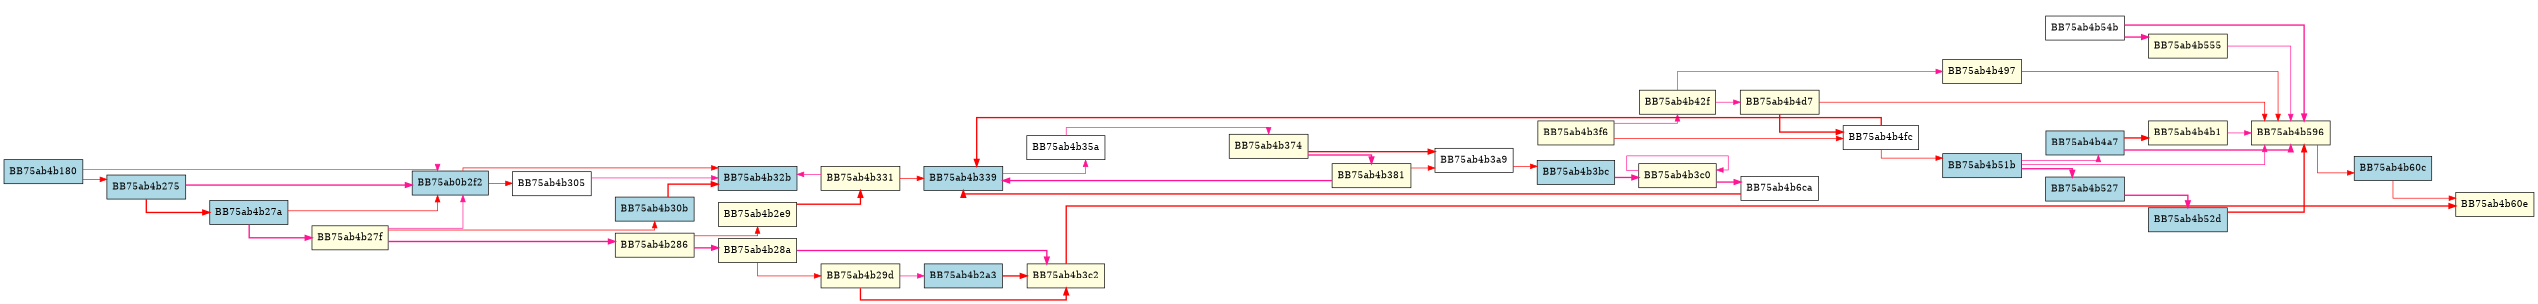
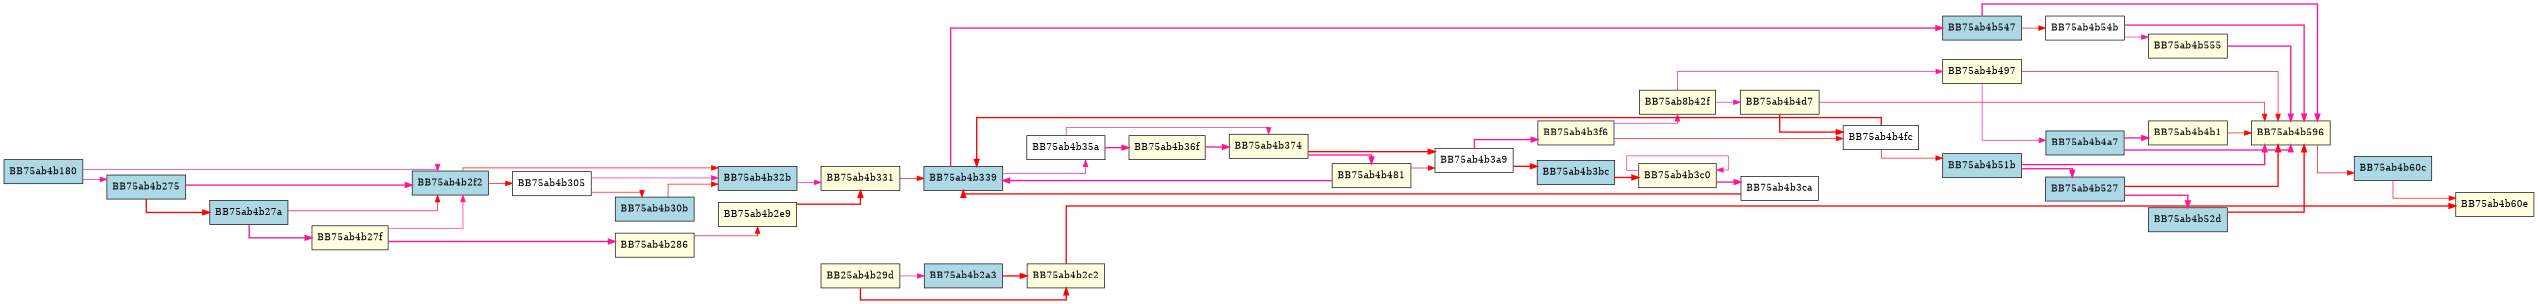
node "BB75ab4b547": added
edge "BB75ab4b54b" -> "BB75ab4b555": style bold -> solid
edge "BB75ab4b555" -> "BB75ab4b596": style solid -> bold
node "BB75ab4b42f": label "BB75ab4b42f" -> "BB75ab8b42f"
edge "BB75ab4b4b1" -> "BB75ab4b596": color deeppink -> red
edge "BB75ab4b4a7" -> "BB75ab4b4b1": color red -> deeppink
edge "BB75ab4b3a9" -> "BB75ab4b3f6": added
node "BB75ab4b36f": added
edge "BB75ab4b51b" -> "BB75ab4b4a7": now "BB75ab4b497" -> "BB75ab4b4a7"
edge "BB75ab4b51b" -> "BB75ab4b596": style solid -> bold
edge "BB75ab4b3a9" -> "BB75ab4b3bc": style solid -> bold
edge "BB75ab4b331" -> "BB75ab4b32b": reversed
node "BB75ab4b381": label "BB75ab4b381" -> "BB75ab4b481"
edge "BB75ab4b3bc" -> "BB75ab4b3c0": color deeppink -> red
edge "BB75ab4b180" -> "BB75ab4b275": color red -> deeppink
node "BB75ab0b2f2": label "BB75ab0b2f2" -> "BB75ab4b2f2"
edge "BB75ab4b30b" -> "BB75ab4b32b": style bold -> solid
edge "BB75ab4b527" -> "BB75ab4b596": added
node "BB75ab4b6ca": label "BB75ab4b6ca" -> "BB75ab4b3ca"
edge "BB75ab4b27f" -> "BB75ab4b30b": now "BB75ab4b305" -> "BB75ab4b30b"
node "BB75ab4b28a": removed
node "BB75ab4b29d": label "BB75ab4b29d" -> "BB25ab4b29d"
node "BB75ab4b3c2": label "BB75ab4b3c2" -> "BB75ab4b2c2"
